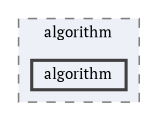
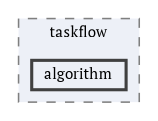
cluster "algorithm": label "algorithm" -> "taskflow"
